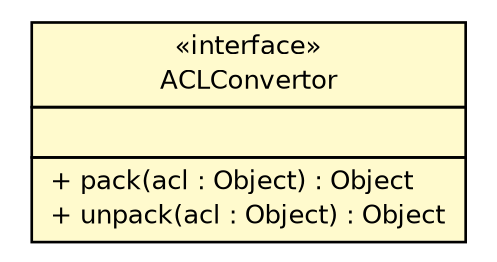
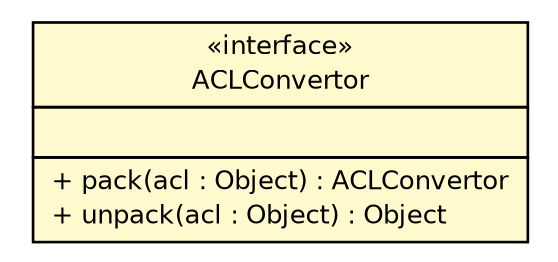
node "ACLConvertor": text "+ pack(acl : Object) : Object" -> "+ pack(acl : Object) : ACLConvertor"
